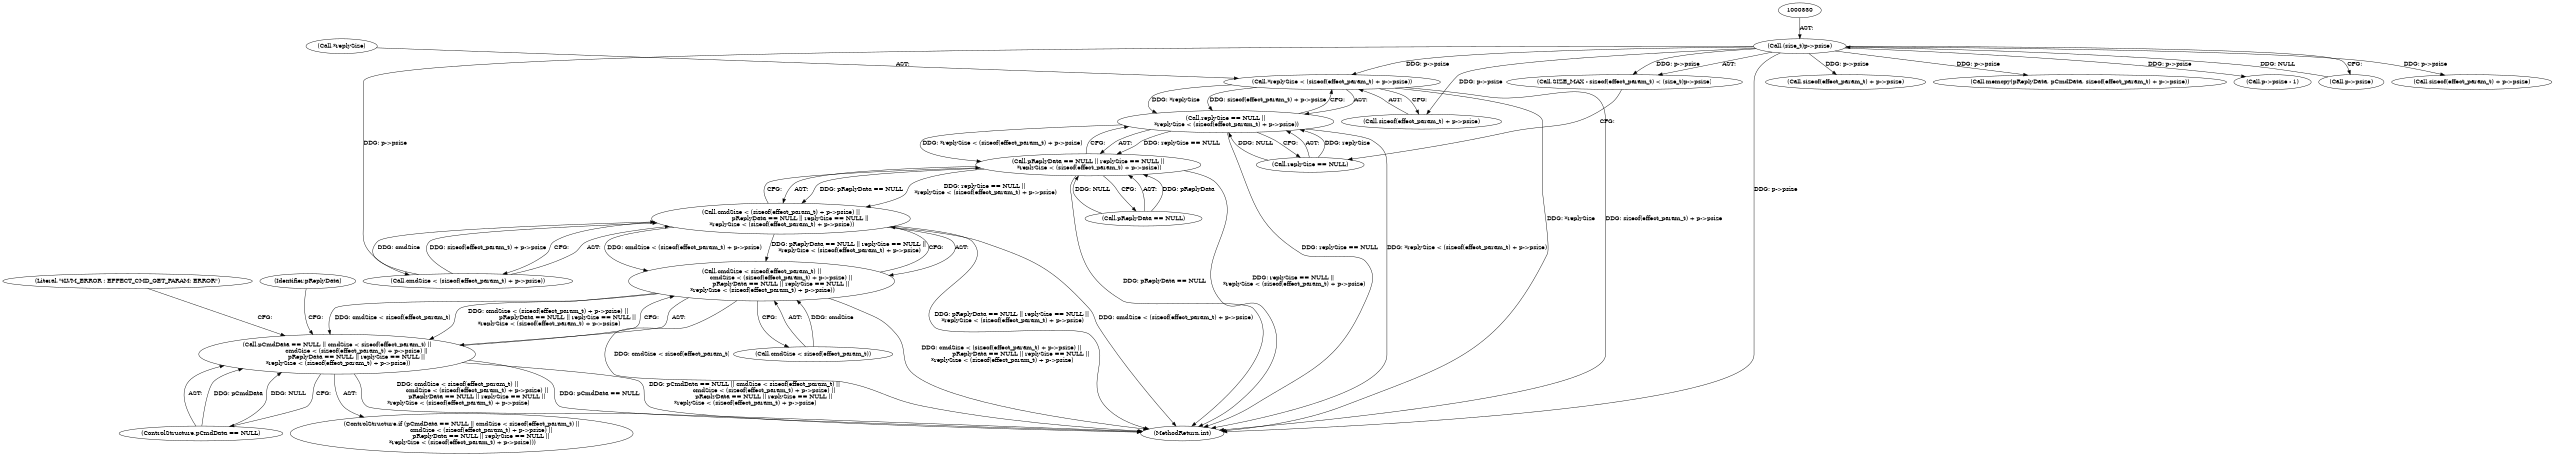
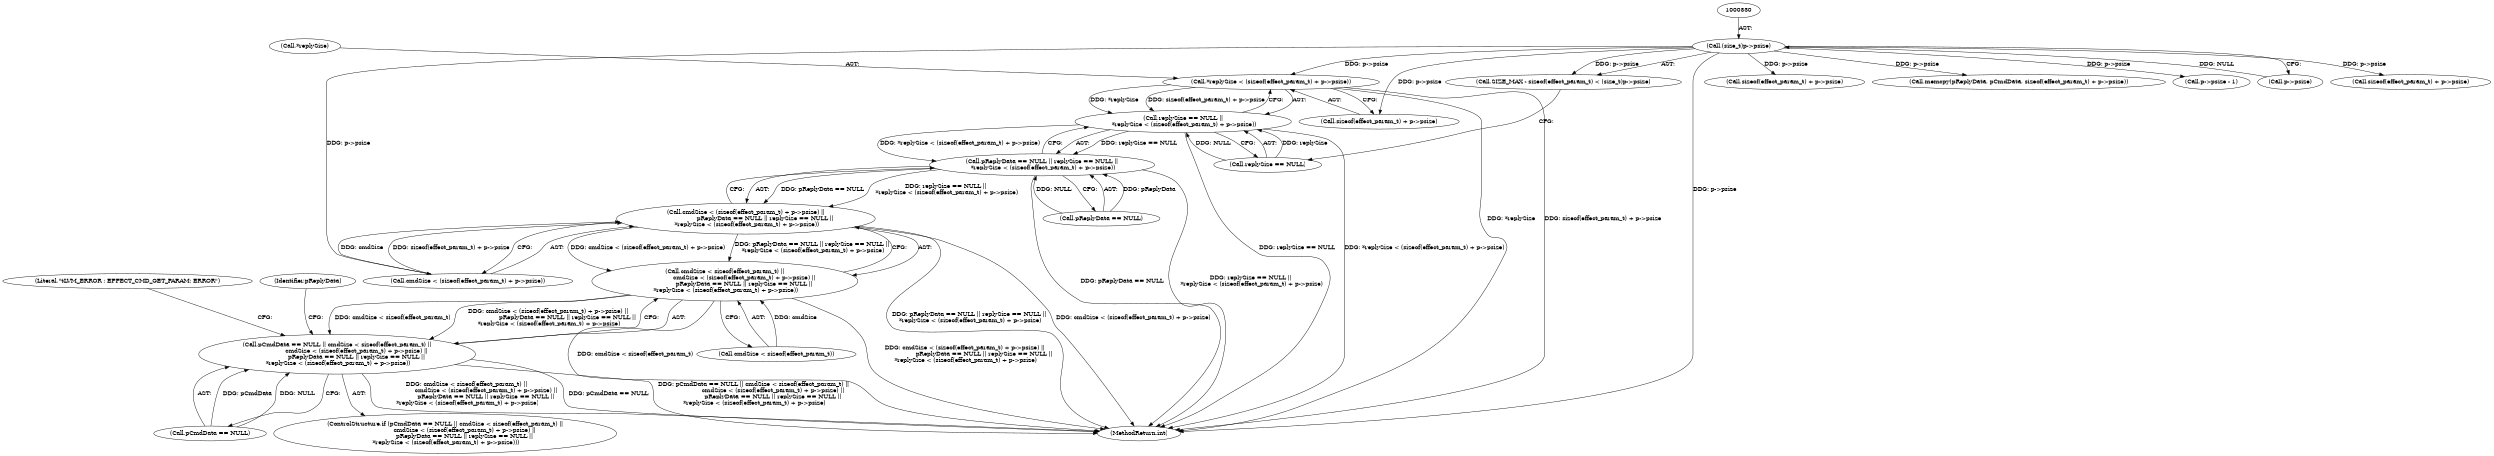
node "(ControlStructure,pCmdData == NULL)": label "(ControlStructure,pCmdData == NULL)" -> "(Call,pCmdData == NULL)"
